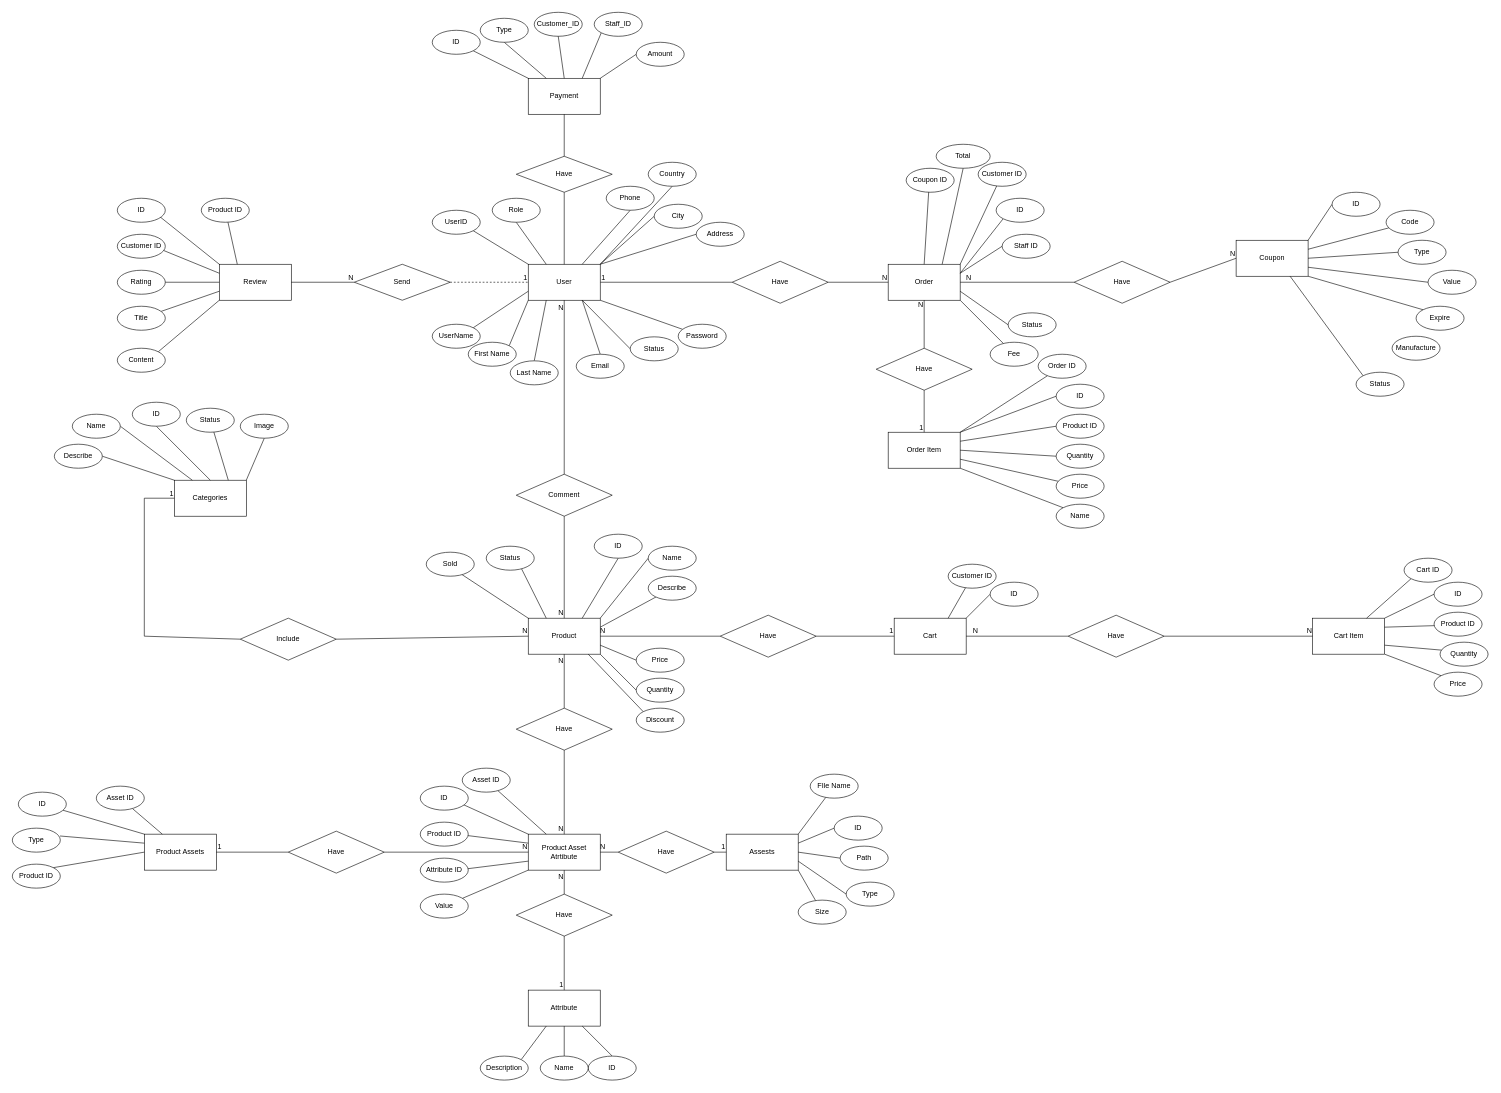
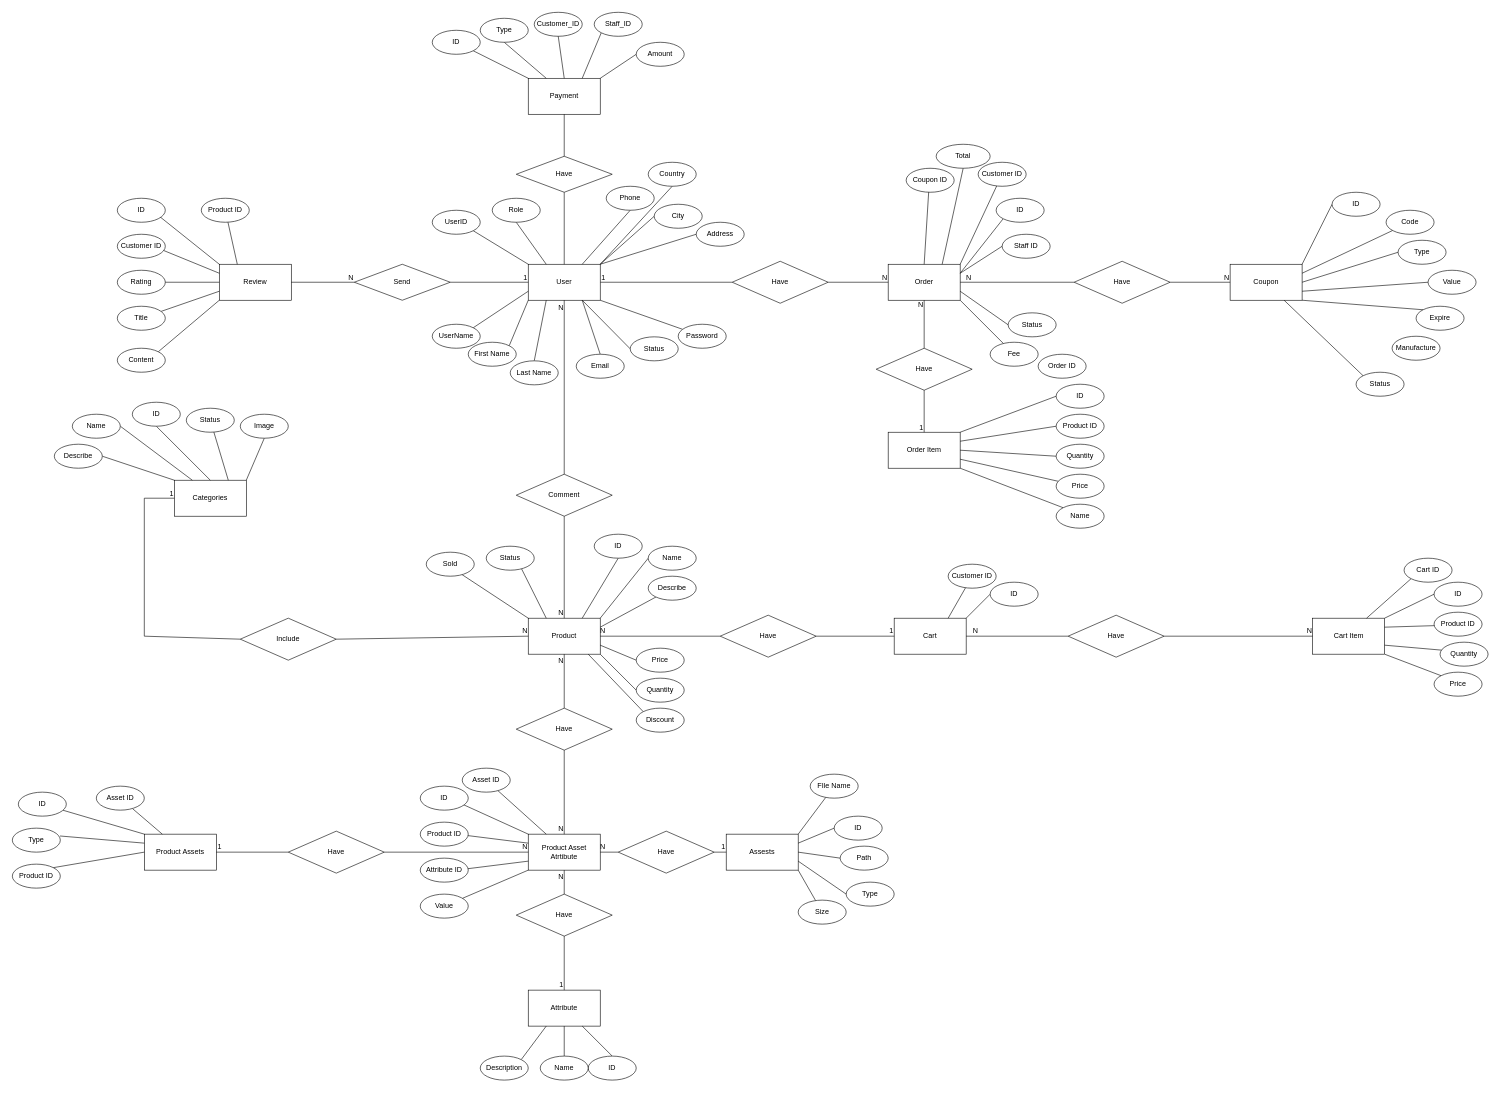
node "Coupon": moved (1272, 258) -> (1266, 282)
edge "Send" -- "User": style dashed -> solid
edge "Order ID" -- "Order Item": removed
